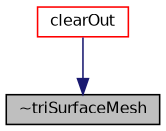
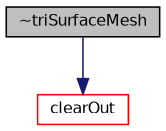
edge "clearOut" -> "~triSurfaceMesh": reversed
